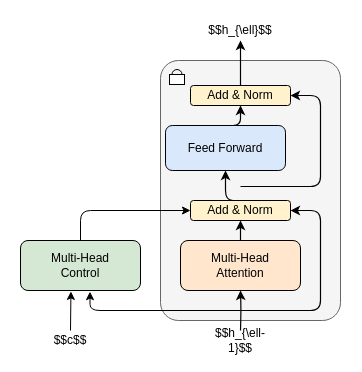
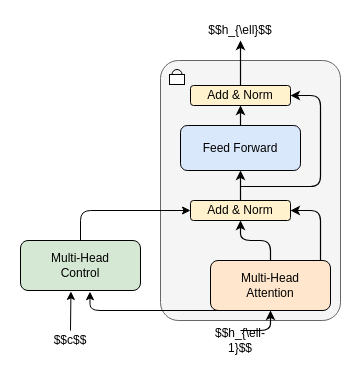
node "Feed Forward": moved (226, 148) -> (241, 148)
node "Multi-Head Attention": moved (241, 266) -> (271, 286)
